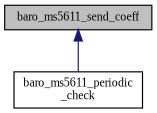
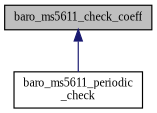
node "baro_ms5611_send_coeff": label "baro_ms5611_send_coeff" -> "baro_ms5611_check_coeff"
